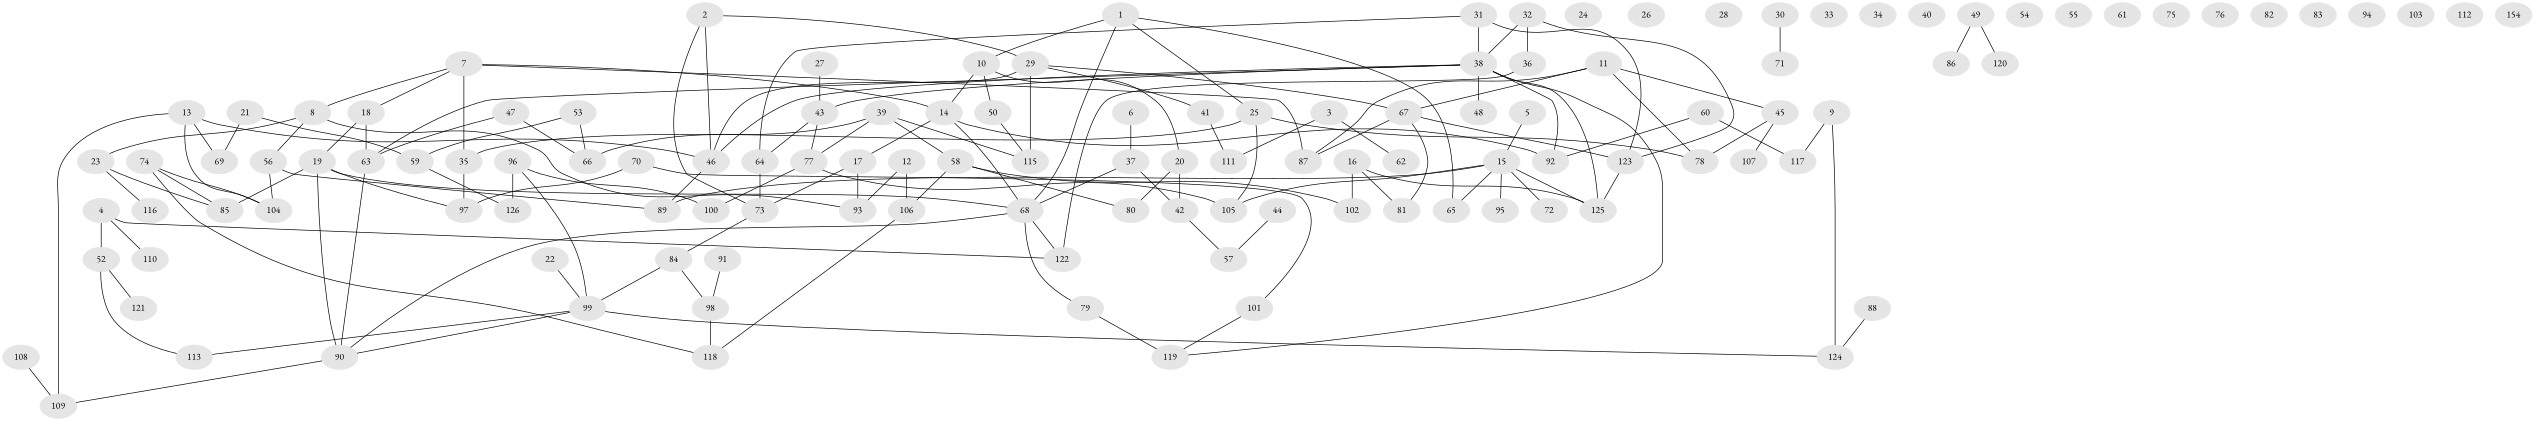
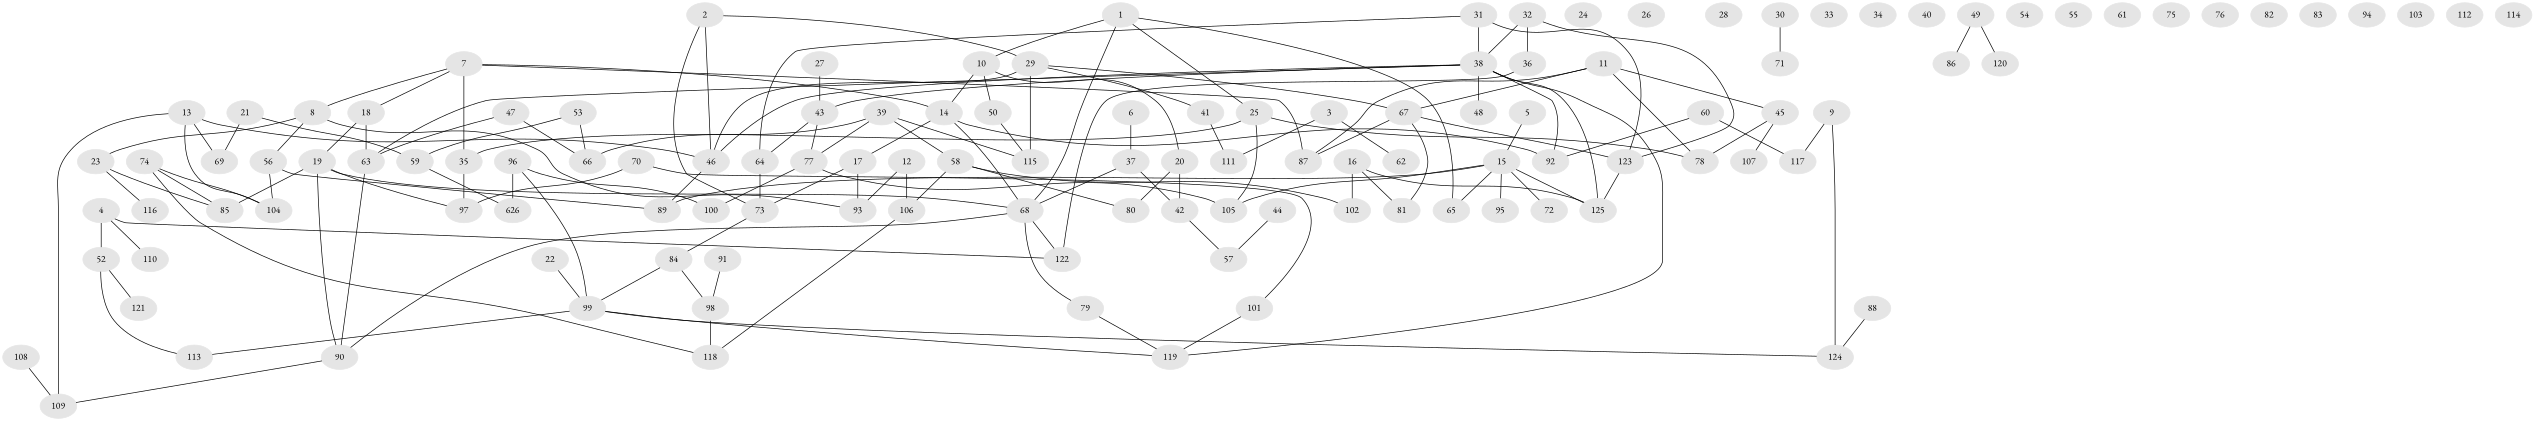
node "154": label "154" -> "114"
node "126": label "126" -> "626"
edge "99" -- "90": now "99" -- "119"
